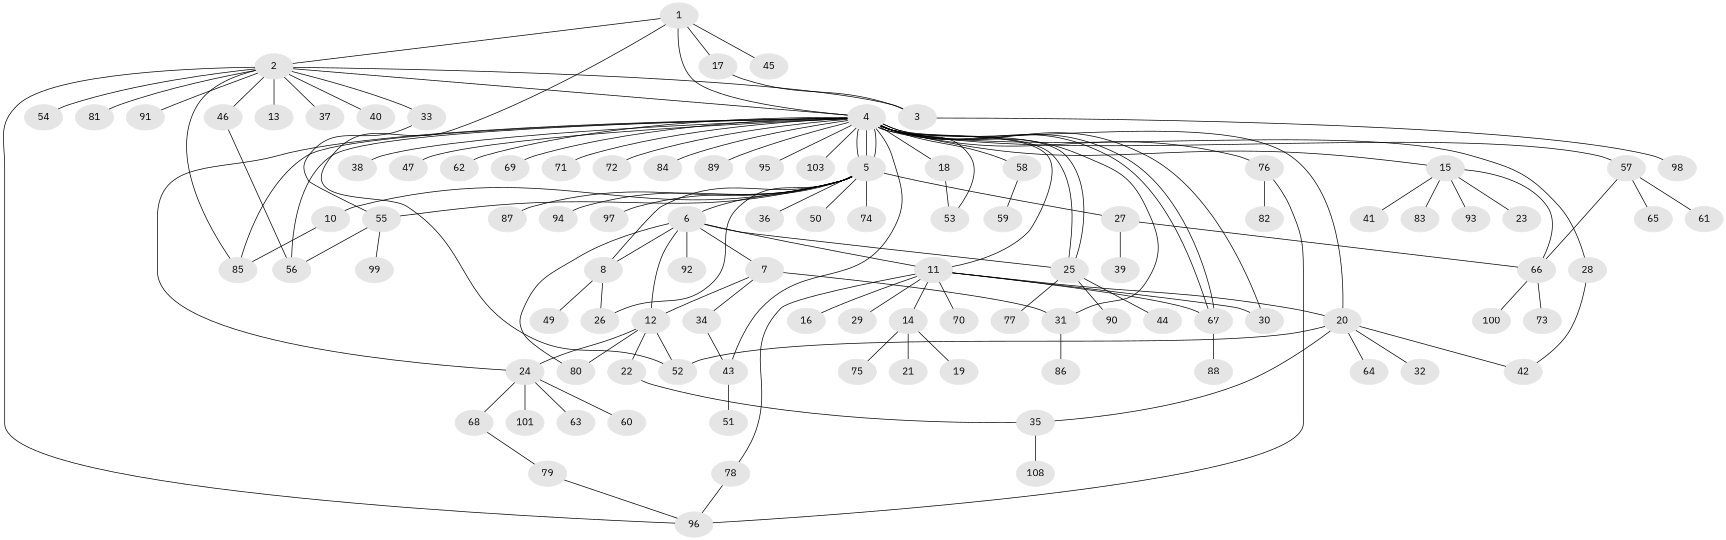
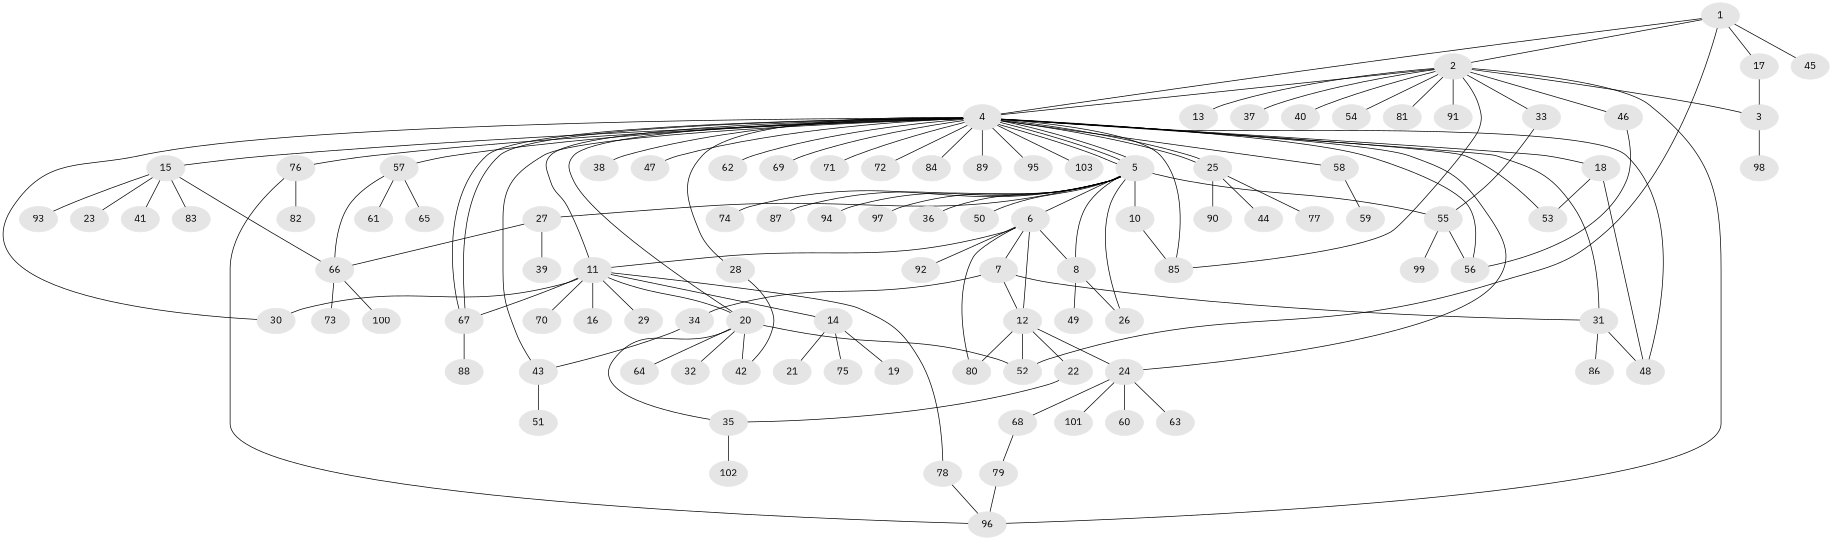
edge "6" -- "25": removed
node "48": added
node "108": label "108" -> "102"
